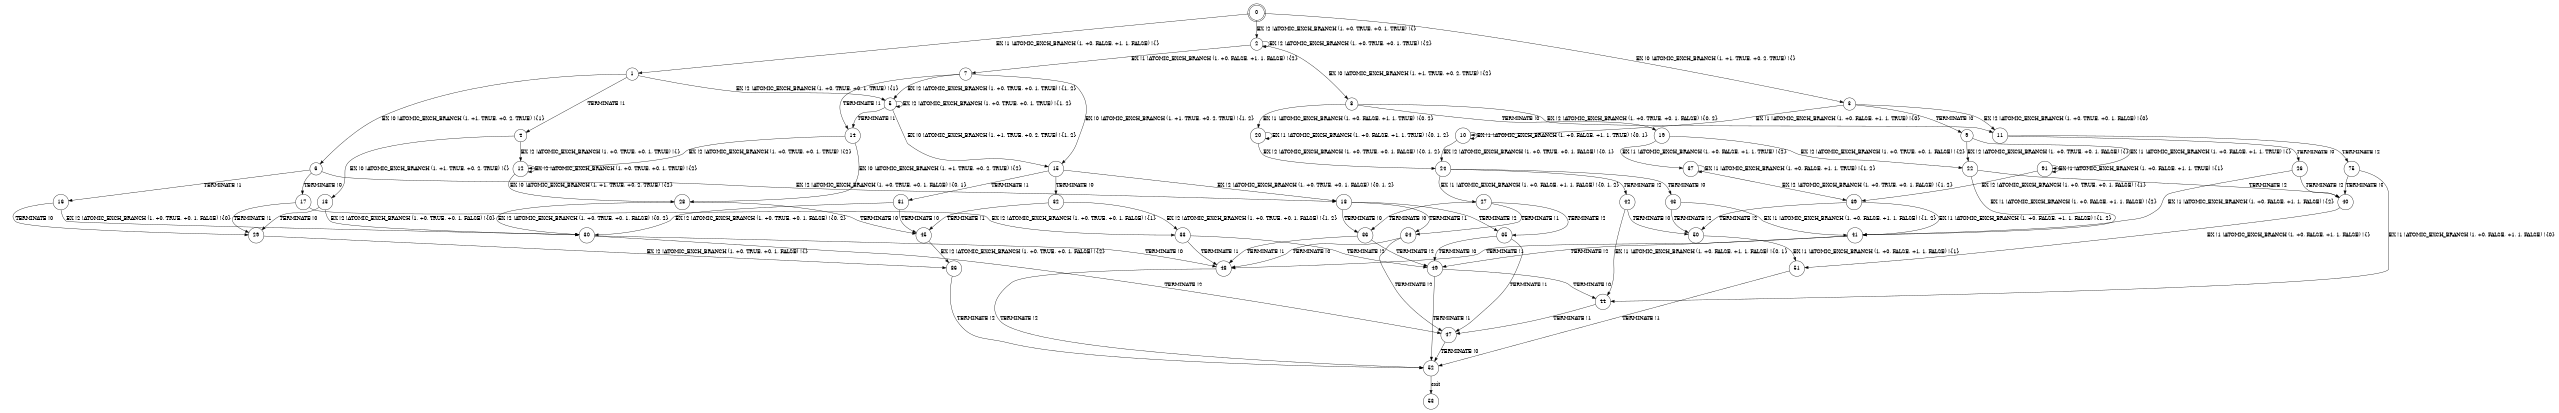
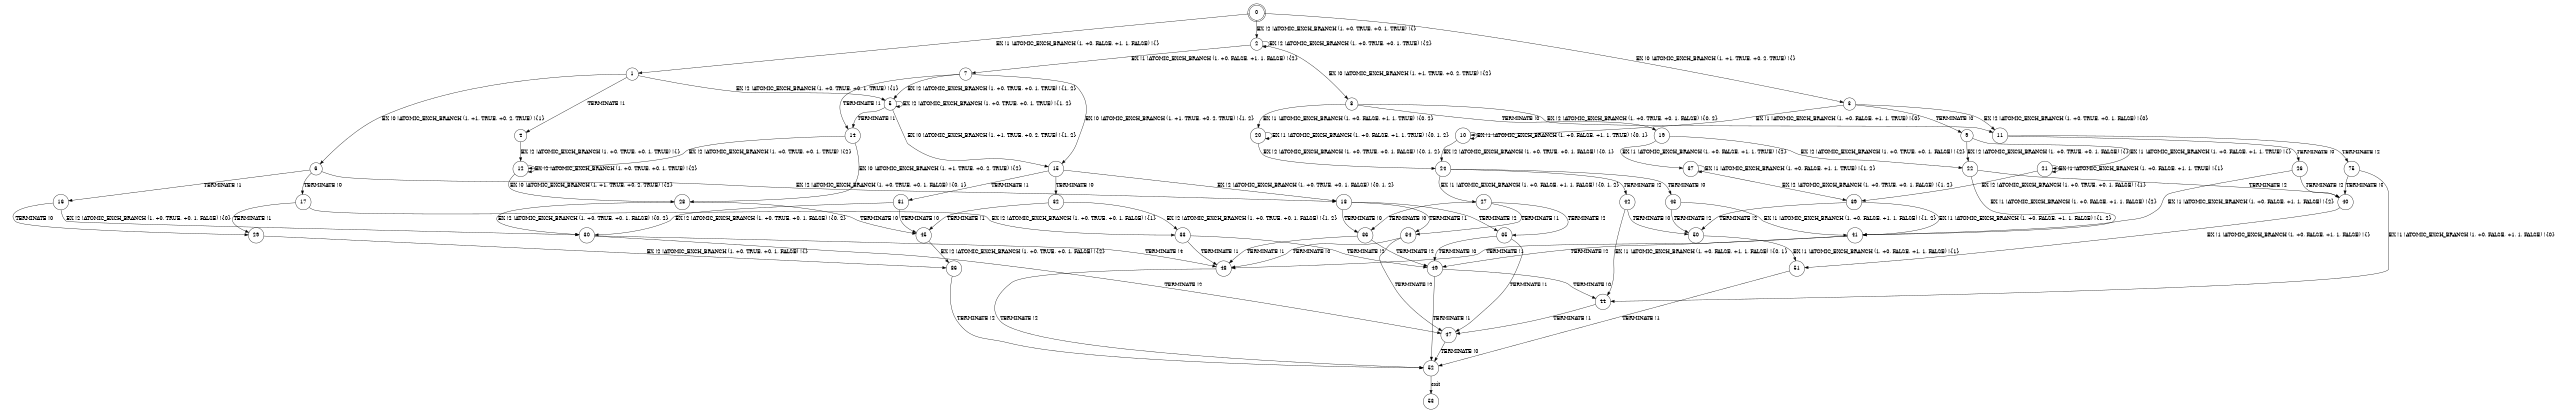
node "91": label "91" -> "21"
node "13": removed
edge "30" -> "48": label "TERMINATE !0" -> "TERMINATE !4"
